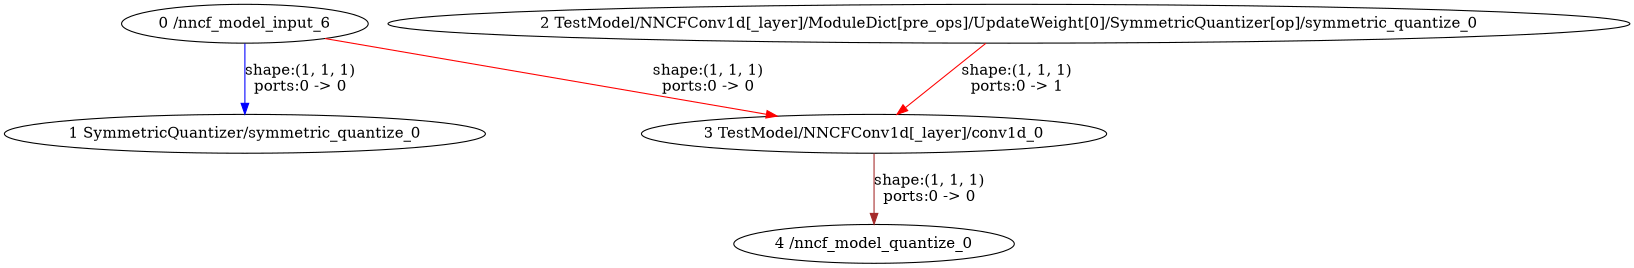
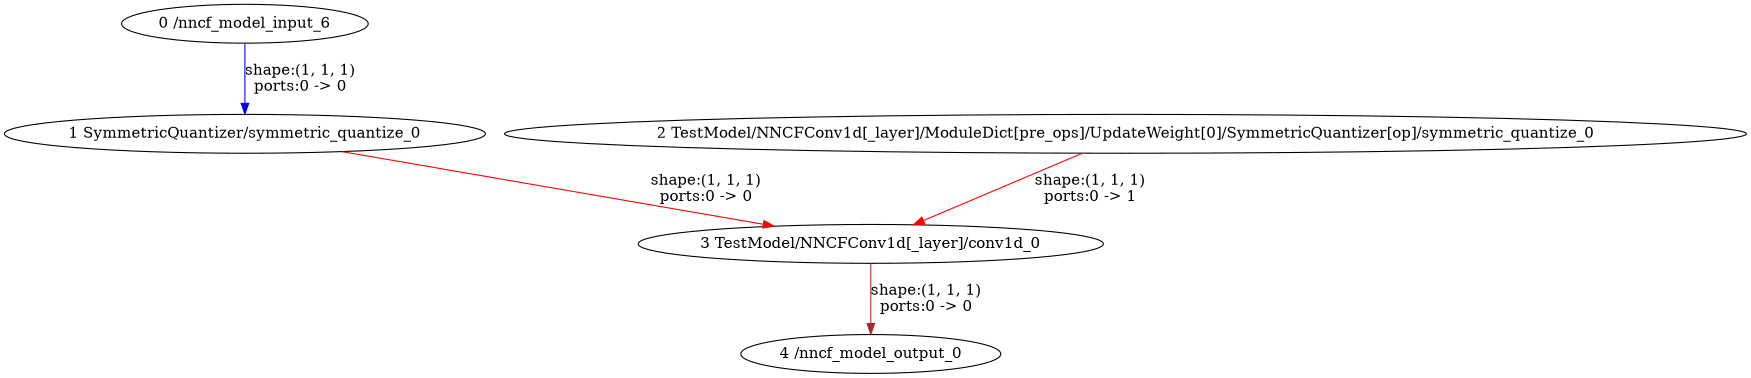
edge "0 /nncf_model_input_6" -> "3 TestModel/NNCFConv1d[_layer]/conv1d_0": now "1 SymmetricQuantizer/symmetric_quantize_0" -> "3 TestModel/NNCFConv1d[_layer]/conv1d_0"
node "4 /nncf_model_quantize_0": label "4 /nncf_model_quantize_0" -> "4 /nncf_model_output_0"
